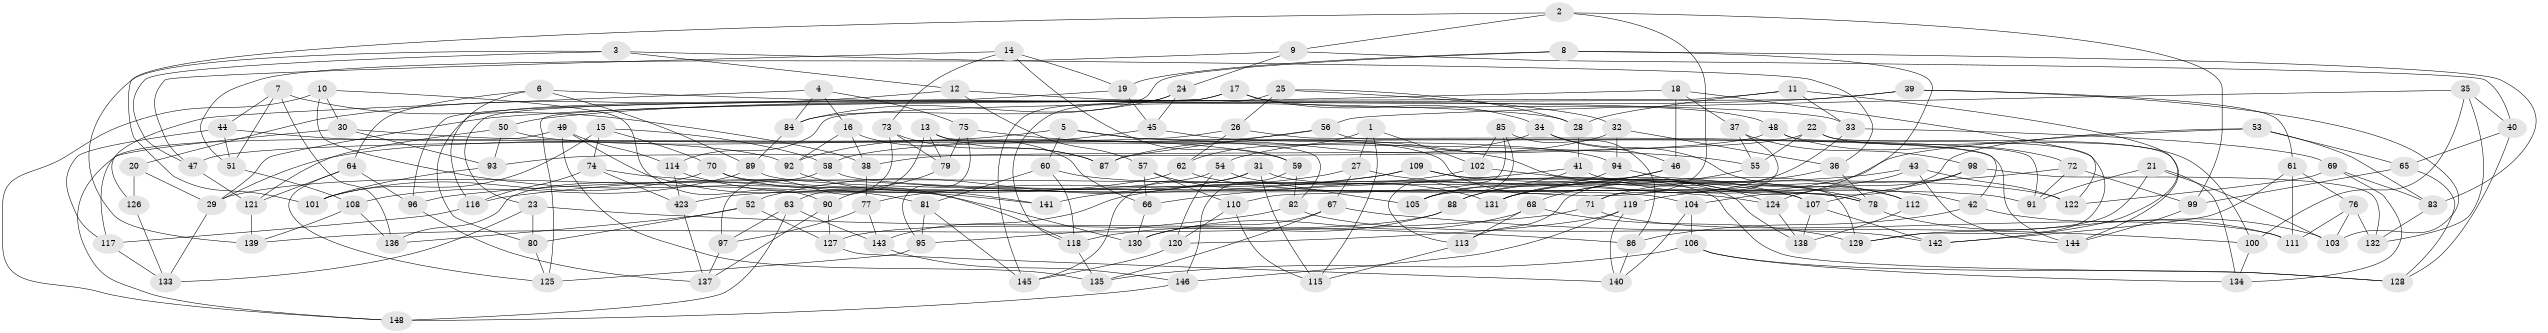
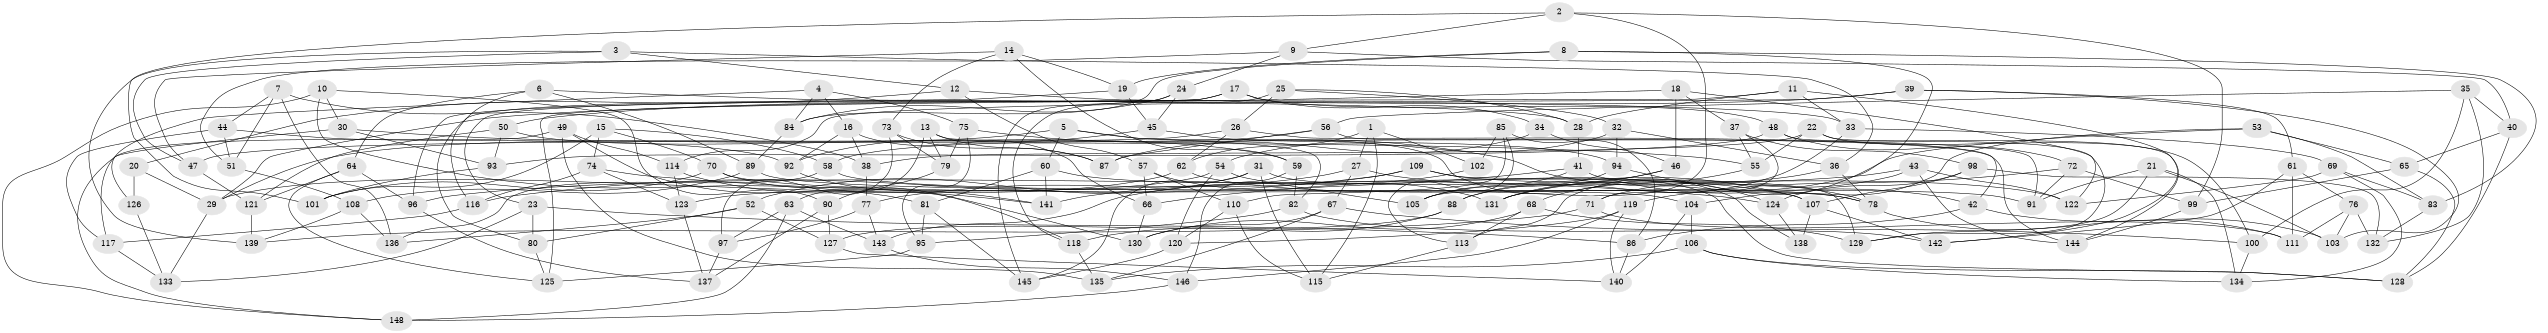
edge "60" -- "118": now "60" -- "141"
node "423": label "423" -> "123"
node "112": removed
